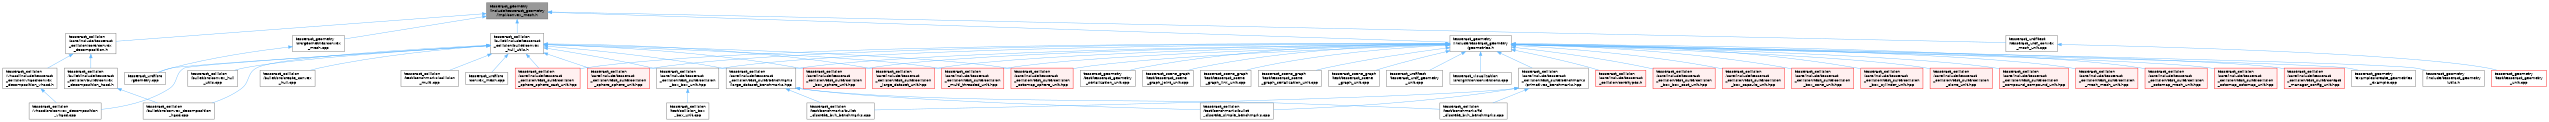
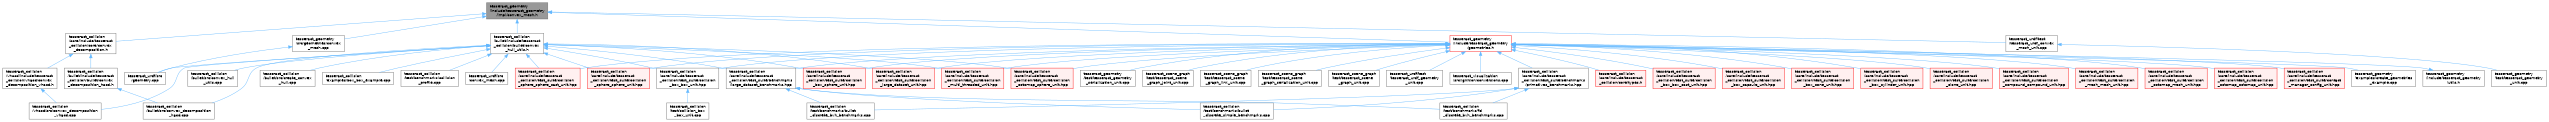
node "tesseract_geometry /include/tesseract_geometry /geometries.h": color grey40 -> red
edge "tesseract_geometry /include/tesseract_geometry /utils.h" -> "tesseract_geometry /include/tesseract_geometry /geometries.h": reversed
node "tesseract_collision /examples/box_box_example.cpp": added
node "tesseract_collision /test/benchmarks/collision _multi.cpp": label "tesseract_collision /test/benchmarks/collision _multi.cpp" -> "tesseract_collision /test/benchmarks/collision _profile.cpp"
node "tesseract_geometry /test/tesseract_geometry _unit.cpp": color red -> grey40
